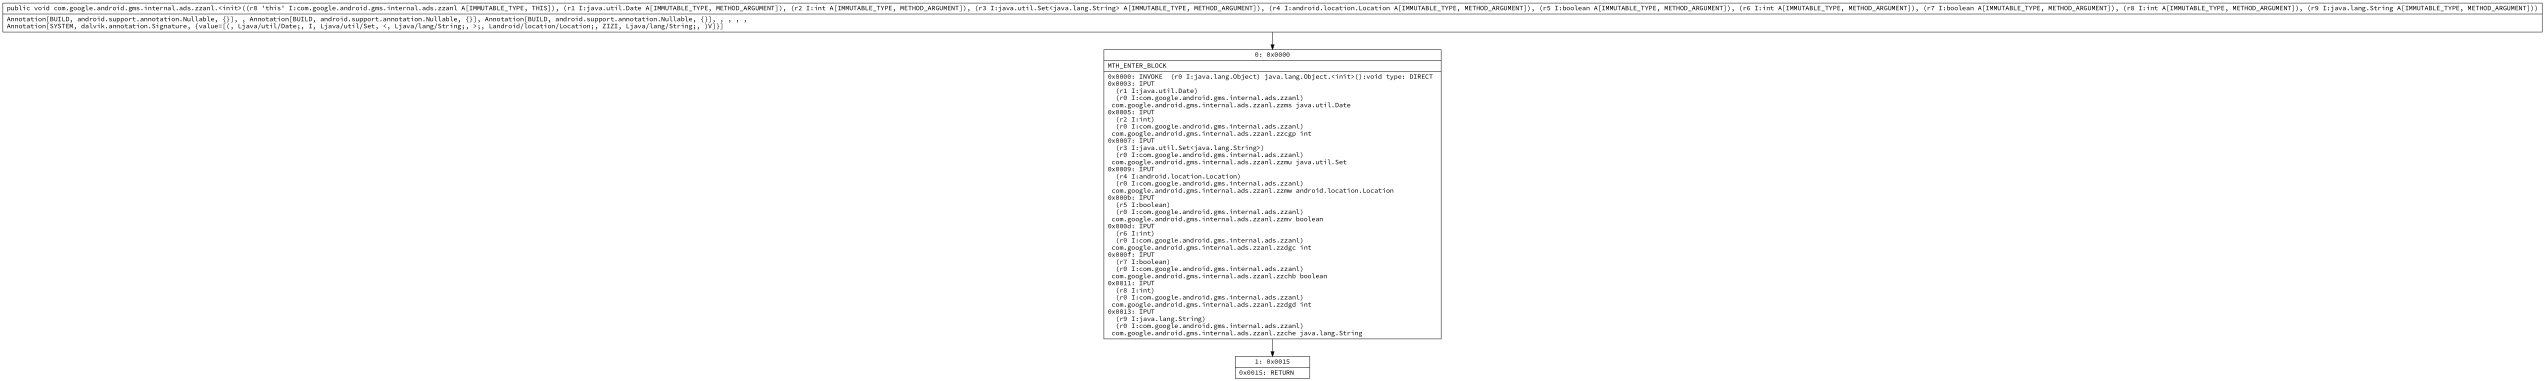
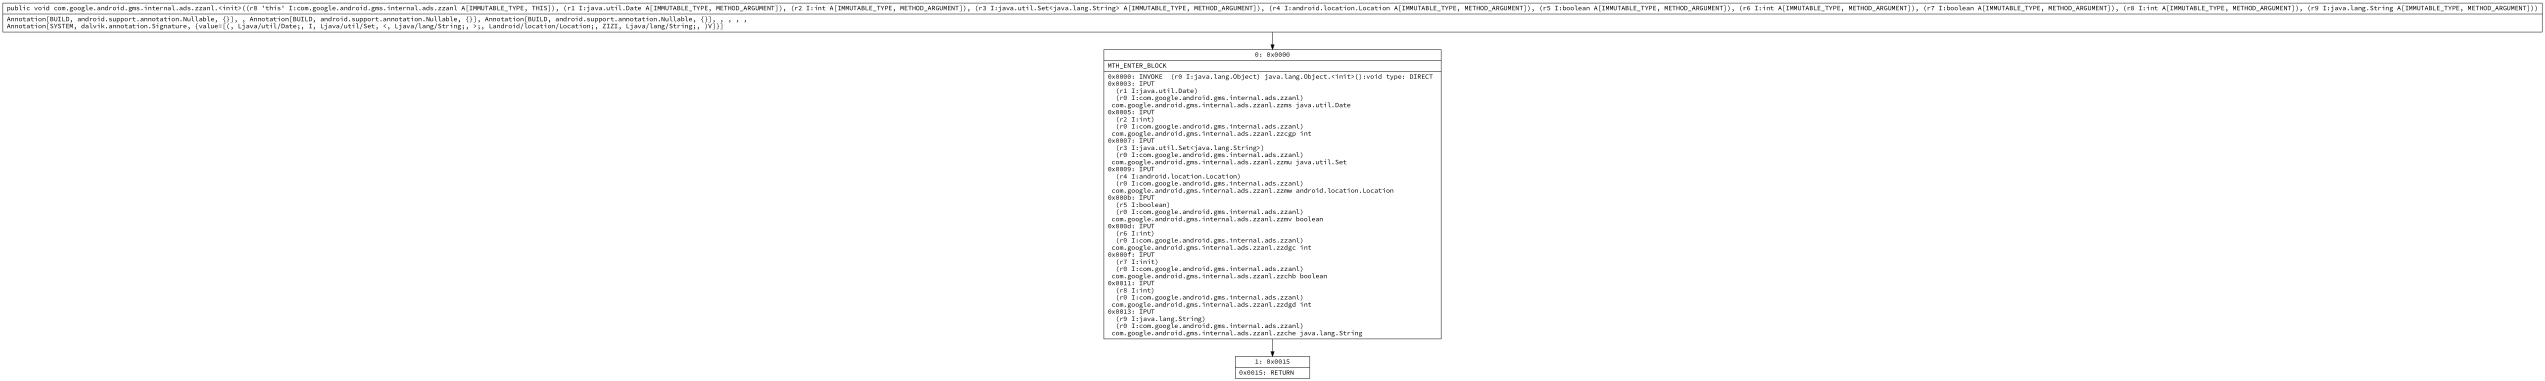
node "0: 0x0000": text "(r7 I:boolean)" -> "(r7 I:init)"
